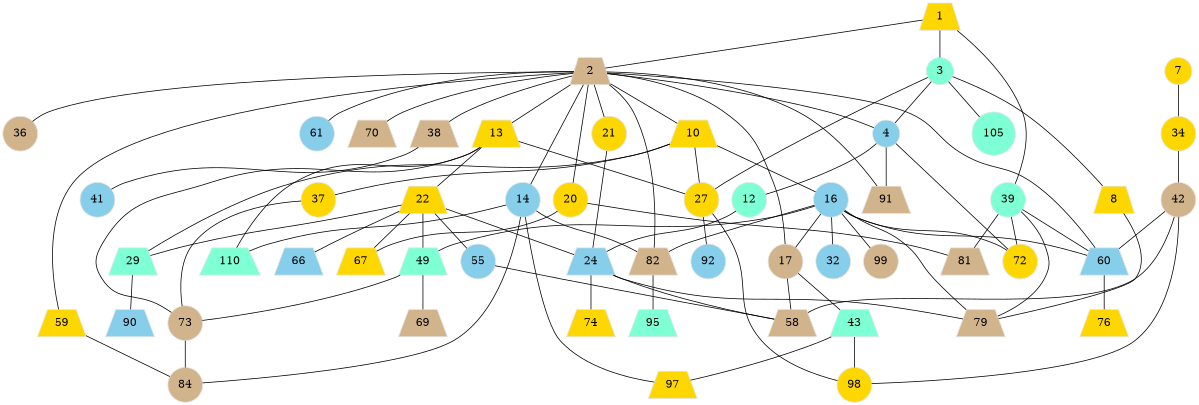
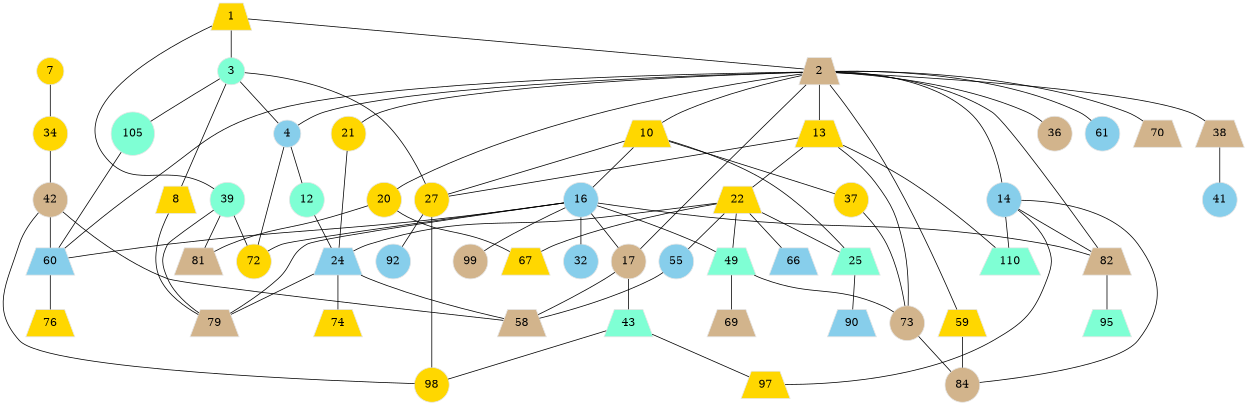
node "91": removed
edge "39" -- "60": now "105" -- "60"
node "29": label "29" -> "25"
